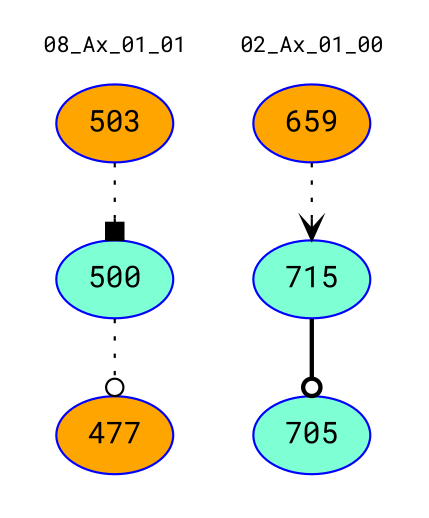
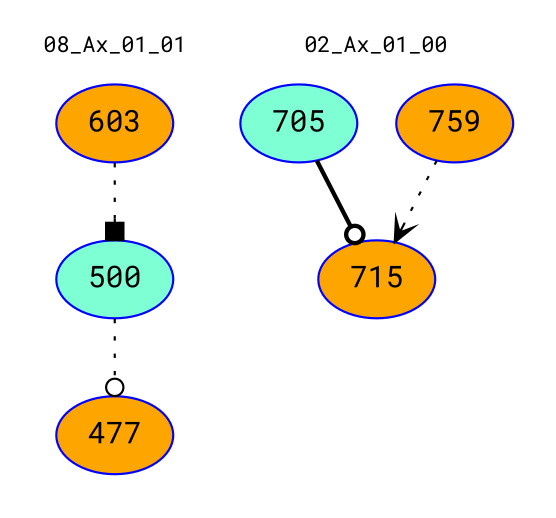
node "503": label "503" -> "603"
node "659": label "659" -> "759"
node "715": fillcolor aquamarine -> orange
edge "715" -> "705": reversed
